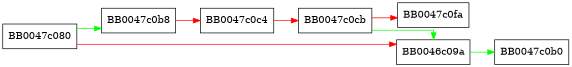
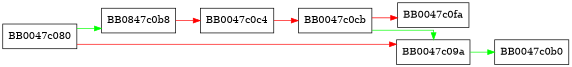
node "BB0047c0b8": label "BB0047c0b8" -> "BB0847c0b8"
node "BB0046c09a": label "BB0046c09a" -> "BB0047c09a"
